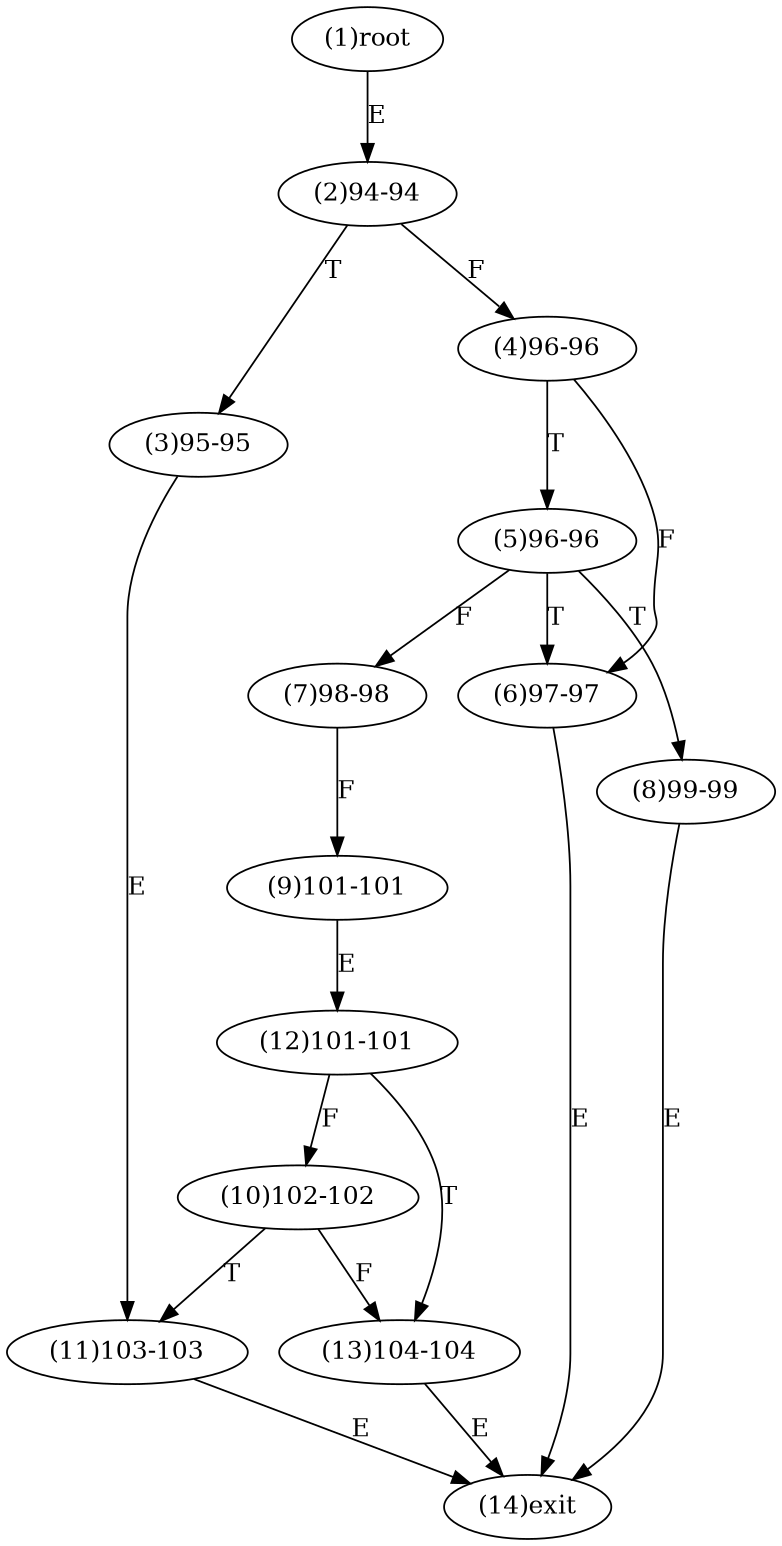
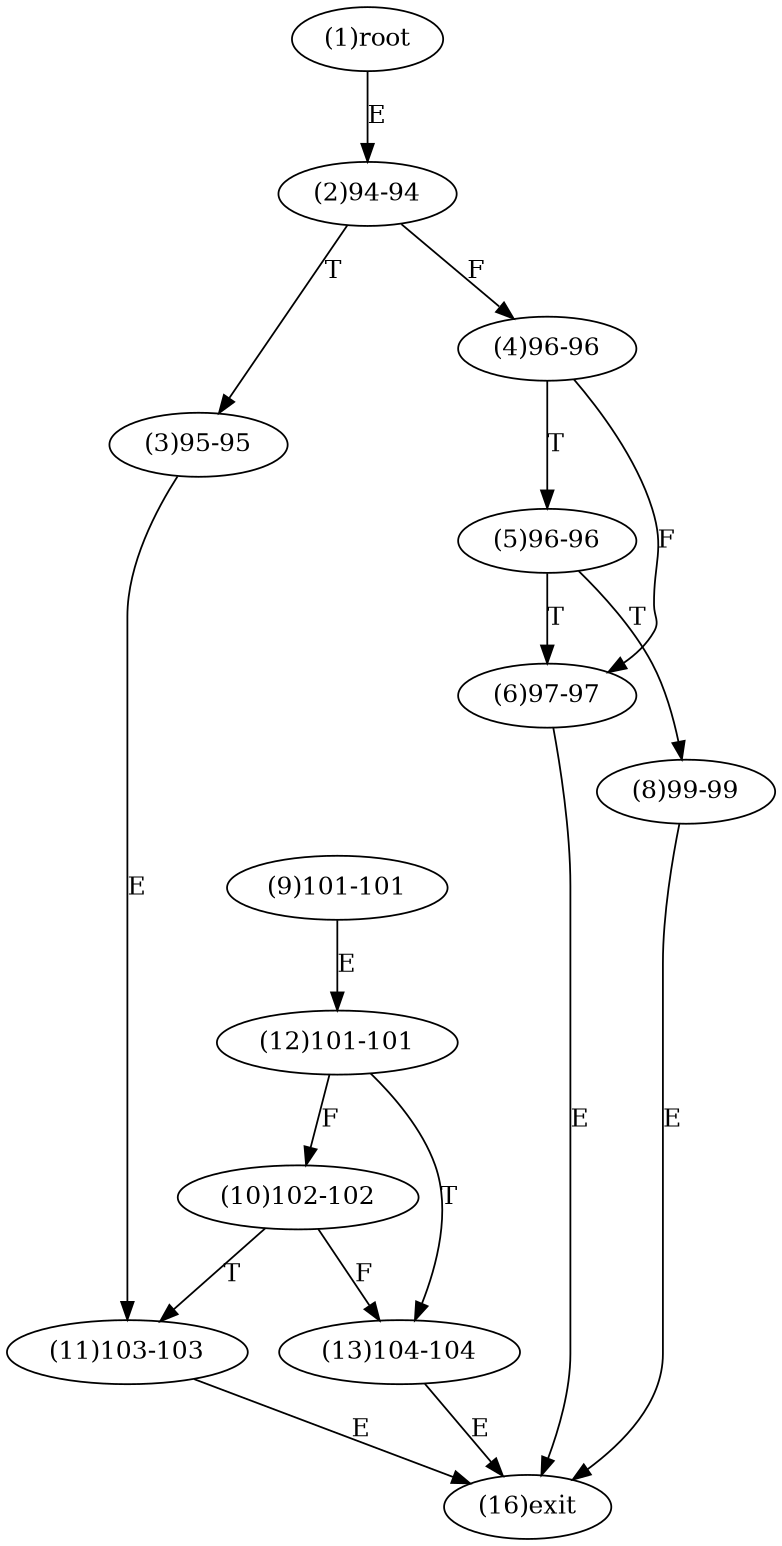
node "(7)98-98": removed
node "(14)exit": label "(14)exit" -> "(16)exit"
